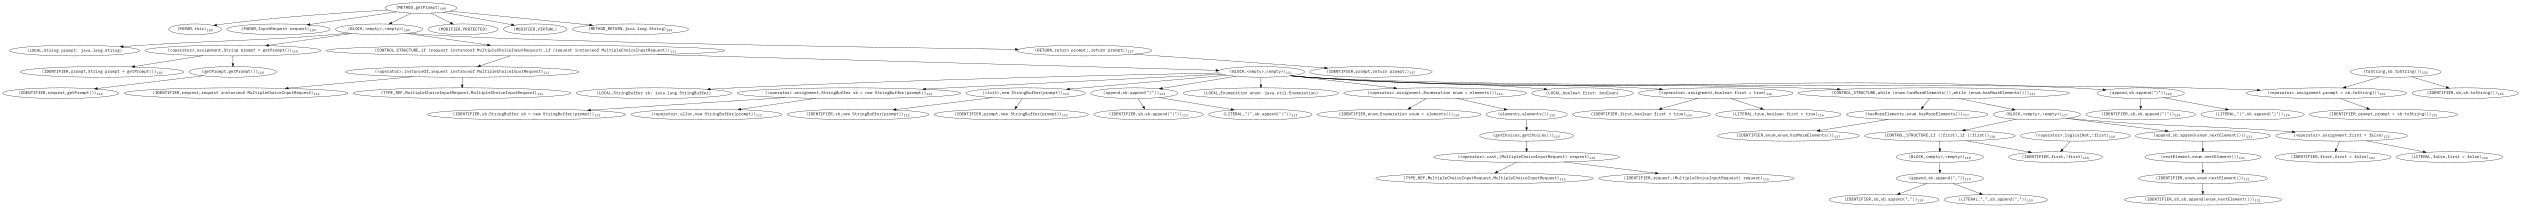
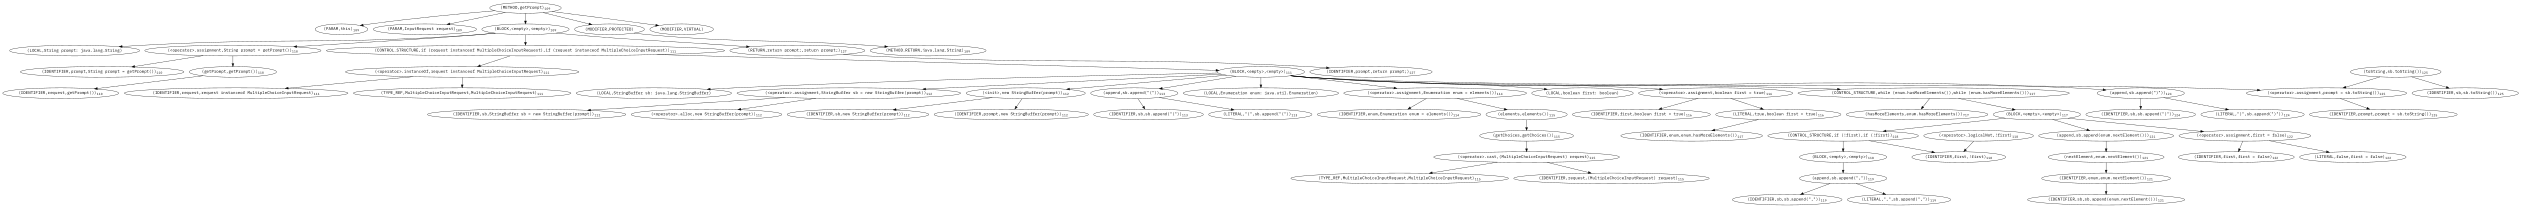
edge "(METHOD,getPrompt)" -> "(METHOD_RETURN,java.lang.String)": now "(MODIFIER,PROTECTED)" -> "(METHOD_RETURN,java.lang.String)"
edge "(hasMoreElements,enum.hasMoreElements())" -> "(IDENTIFIER,enum,enum.hasMoreElements())": now "(LITERAL,true,boolean first = true)" -> "(IDENTIFIER,enum,enum.hasMoreElements())"
